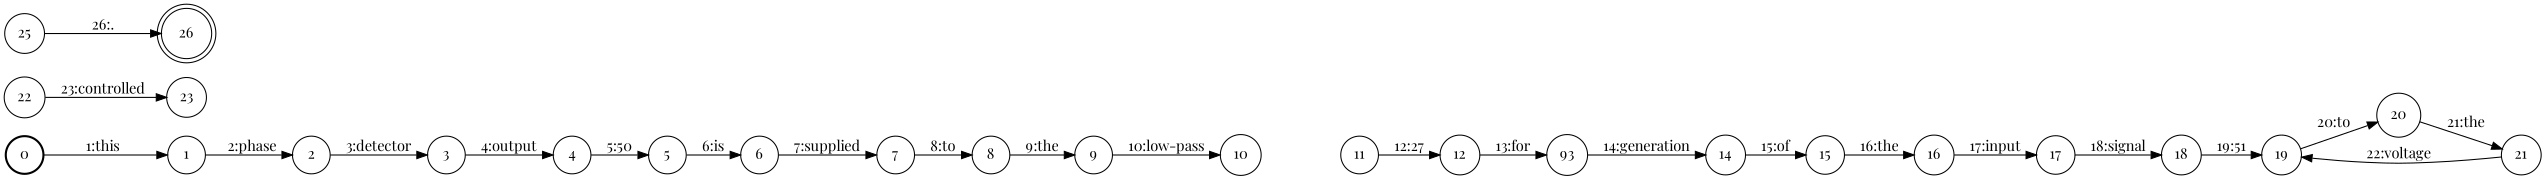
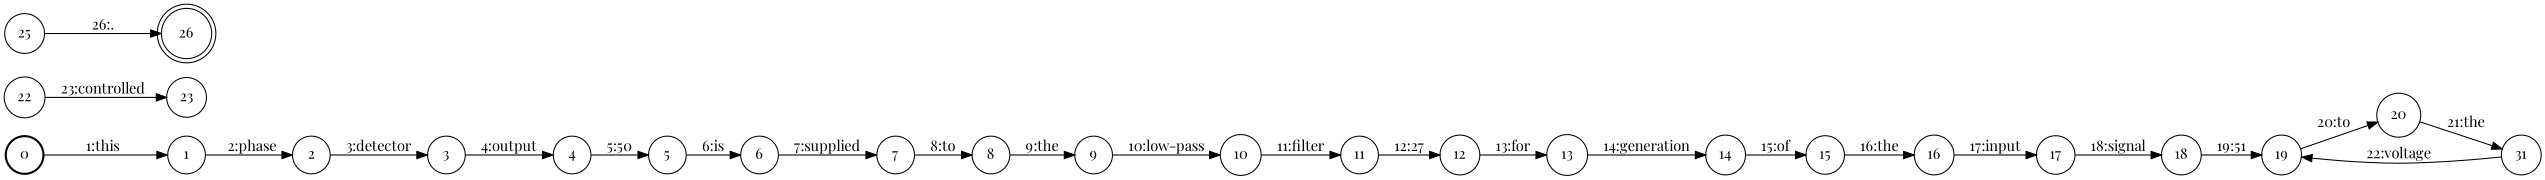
edge "10" -> "11": added, label "11:filter"
node "93": label "93" -> "13"
node "21": label "21" -> "31"
